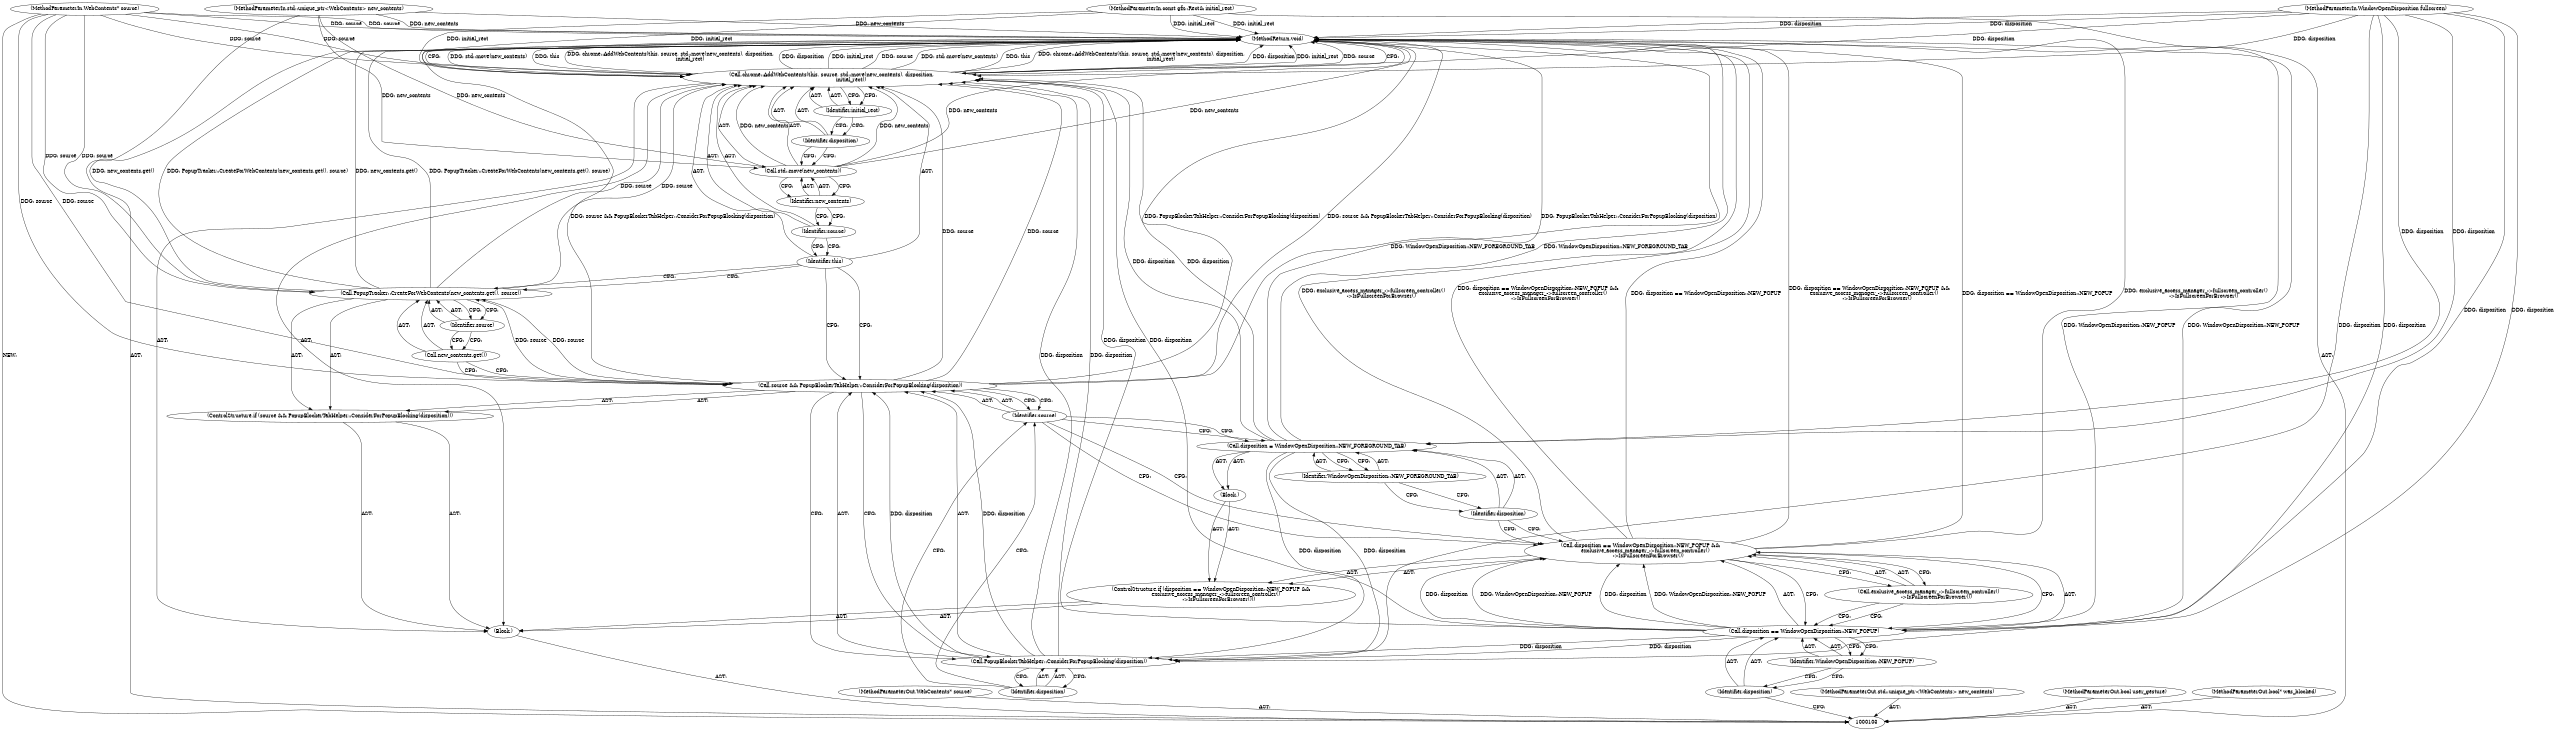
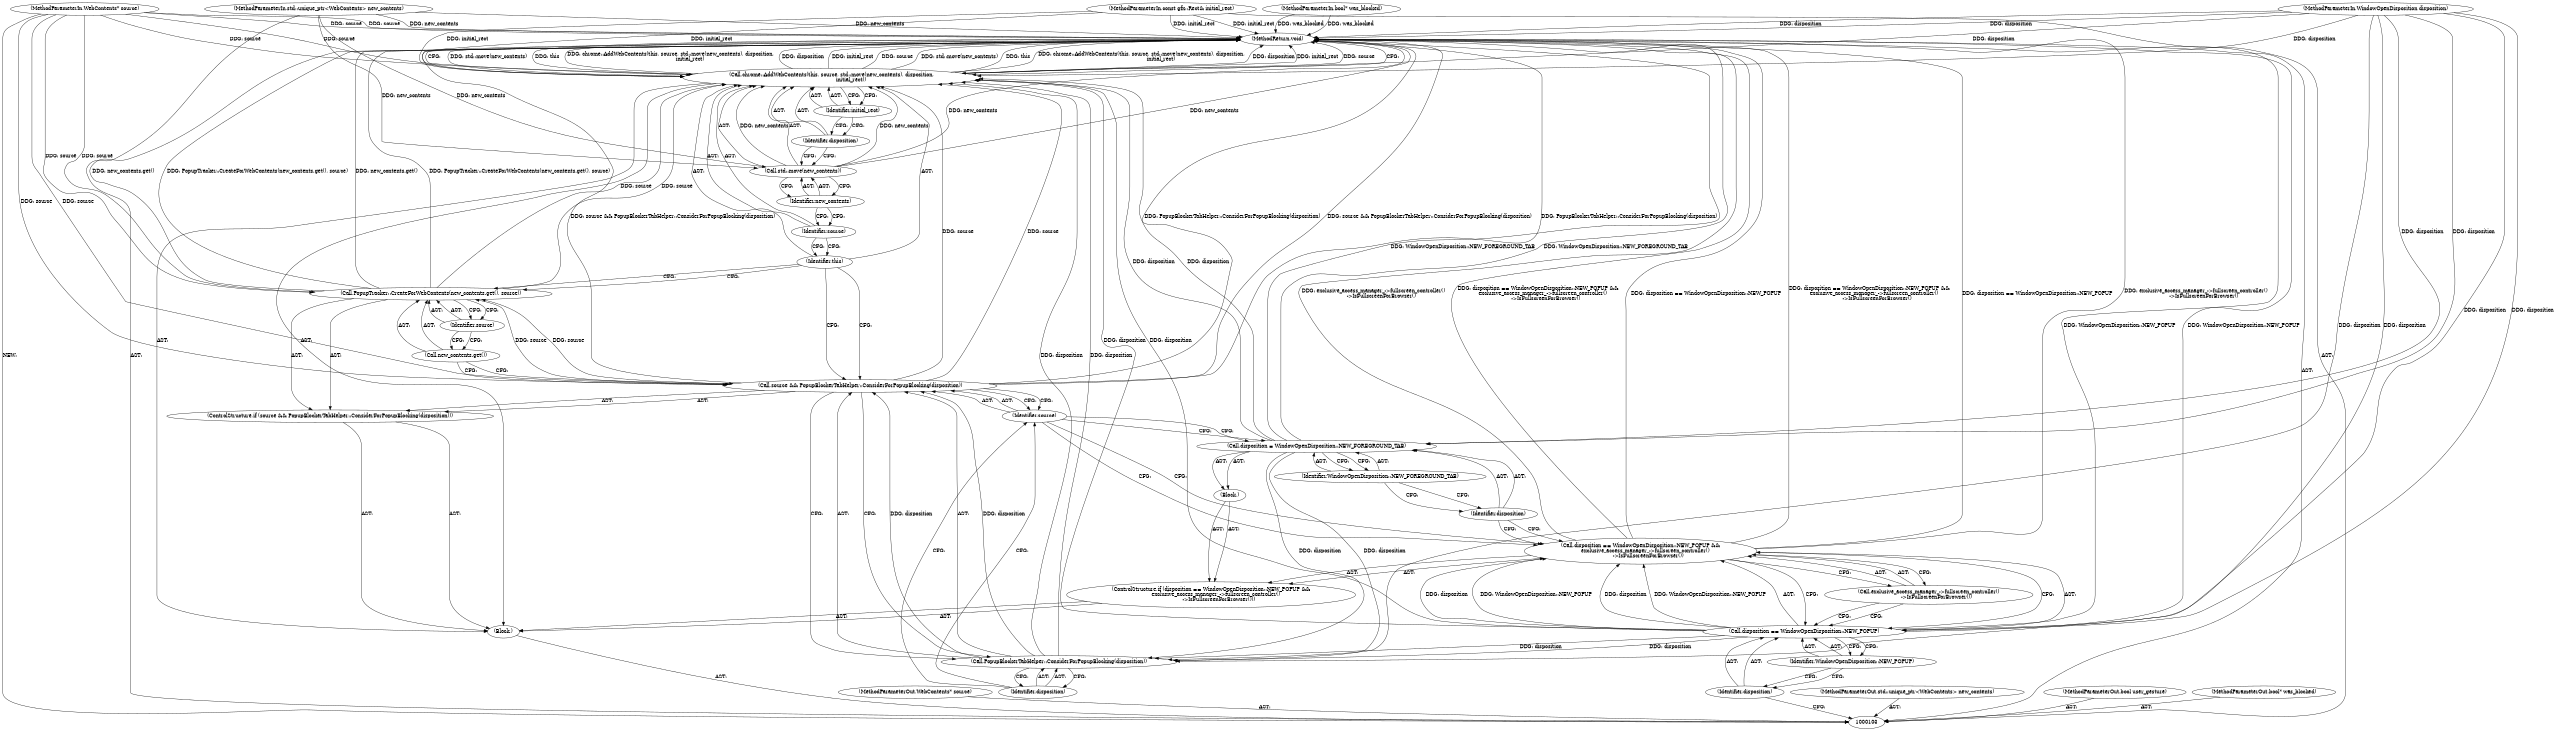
node "(MethodParameterIn,bool* was_blocked)": added
node "(MethodParameterIn,WindowOpenDisposition fullscreen)": label "(MethodParameterIn,WindowOpenDisposition fullscreen)" -> "(MethodParameterIn,WindowOpenDisposition disposition)"
edge "(MethodReturn,void)" -> "1000103": added, label "AST:"
